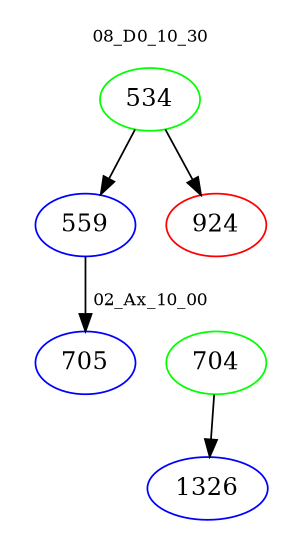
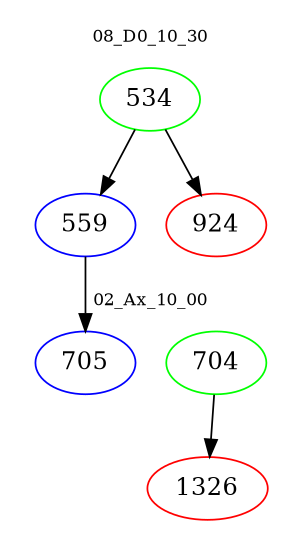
node "1326": color blue -> red
